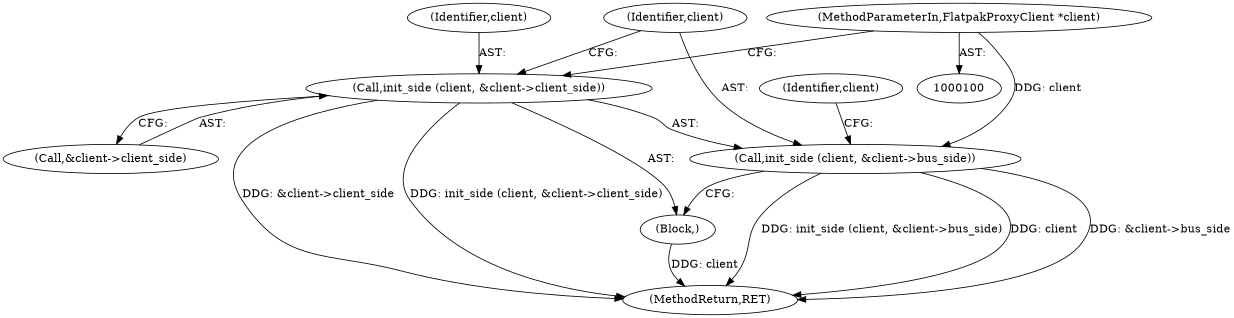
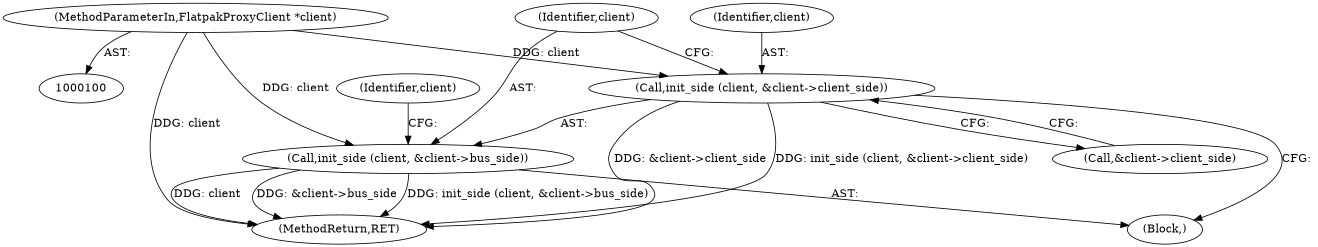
edge "(MethodParameterIn,FlatpakProxyClient *client)" -> "(Call,init_side (client, &client->client_side))": label "CFG: " -> "DDG: client"
edge "(Call,&client->client_side)" -> "(Call,init_side (client, &client->client_side))": label "AST: " -> "CFG: "
edge "(Call,init_side (client, &client->client_side))" -> "(Block,)": label "AST: " -> "CFG: "
edge "(Call,init_side (client, &client->bus_side))" -> "(Block,)": label "CFG: " -> "AST: "
edge "(Block,)" -> "(MethodReturn,RET)": now "(MethodParameterIn,FlatpakProxyClient *client)" -> "(MethodReturn,RET)"
